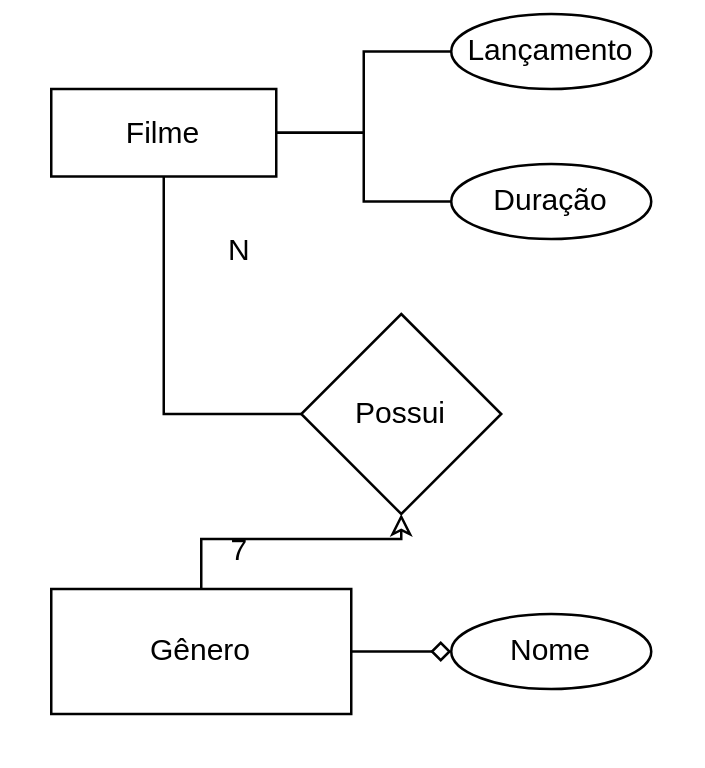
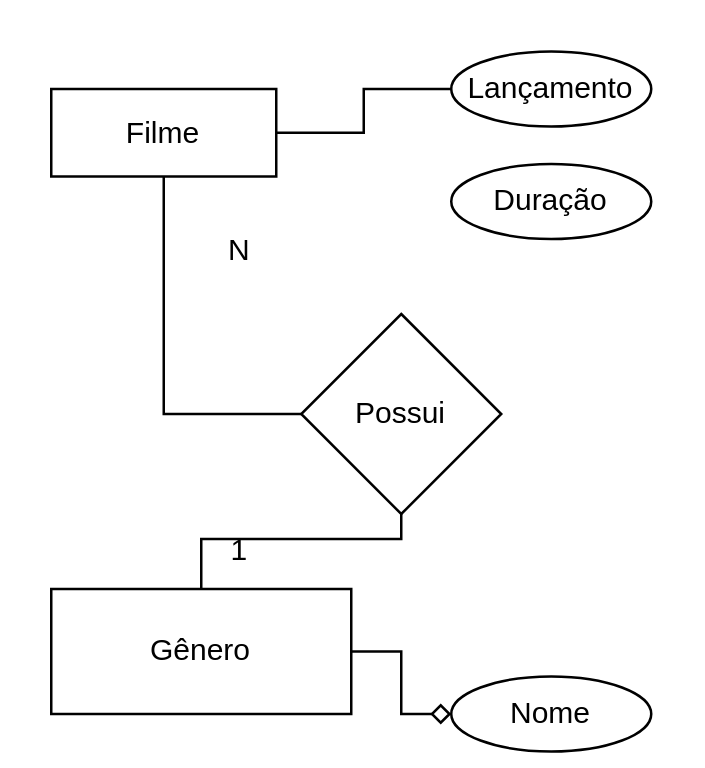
node "Lançamento": moved (551, 51) -> (551, 89)
edge "Filme" -- "Duração": removed
edge "Gênero" -> "Possui": arrowhead classic -> none
node "7": label "7" -> "1"
node "Nome": moved (551, 651) -> (551, 714)
